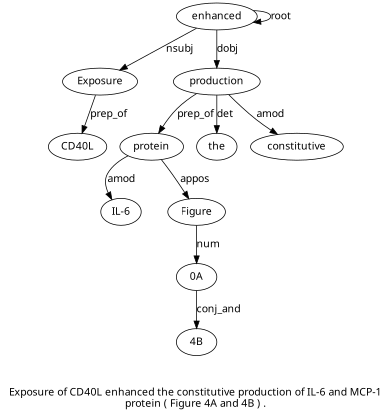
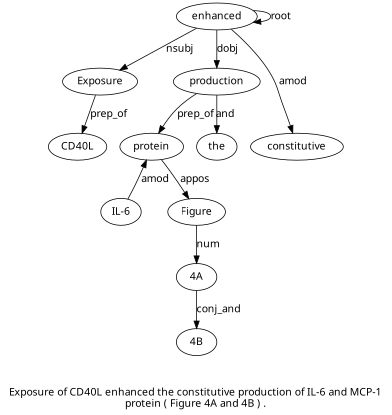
edge "production" -> "the": label "det" -> "and"
edge "production" -> "constitutive": now "enhanced" -> "constitutive"
edge "protein" -> "IL-6": reversed
node "0A": label "0A" -> "4A"
